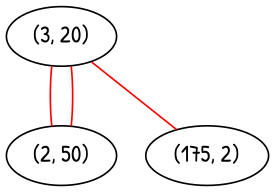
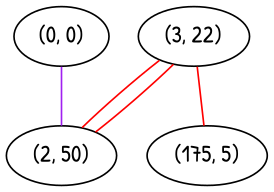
node "(0, 0)": added
node "(3, 20)": label "(3, 20)" -> "(3, 22)"
node "(175, 2)": label "(175, 2)" -> "(175, 5)"
